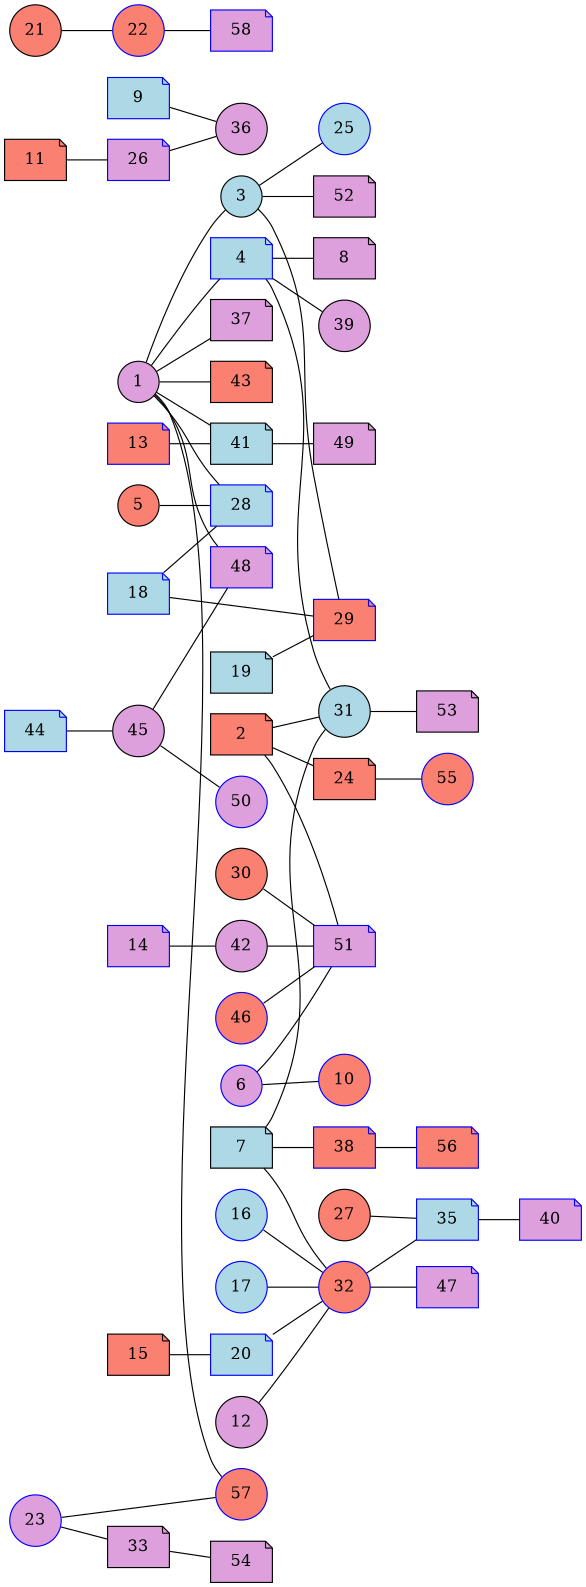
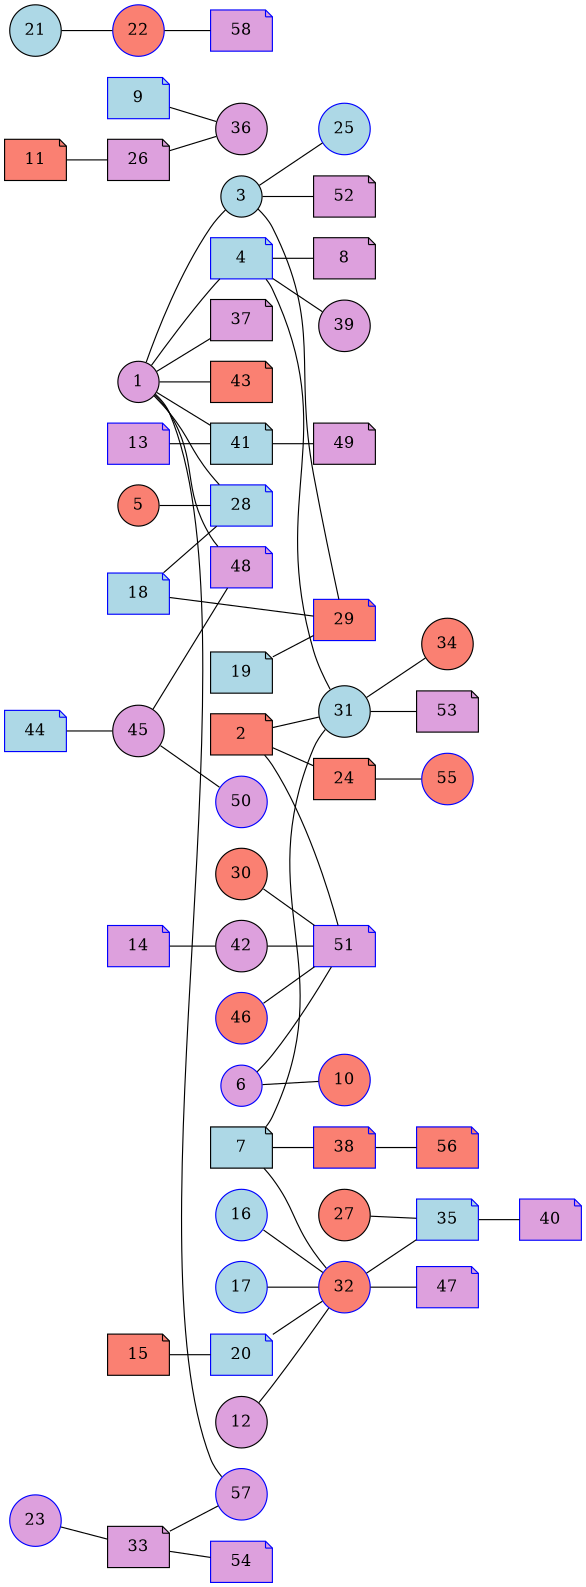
node "21": fillcolor salmon -> lightblue
node "26": color blue -> black
node "13": fillcolor salmon -> plum
node "34": added
node "57": fillcolor salmon -> plum
edge "57" -- "23": now "57" -- "33"
node "54": color black -> blue
